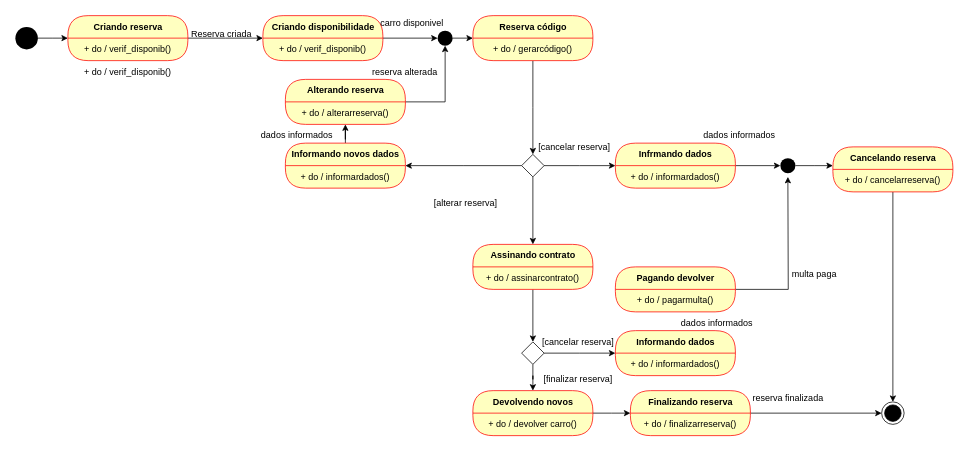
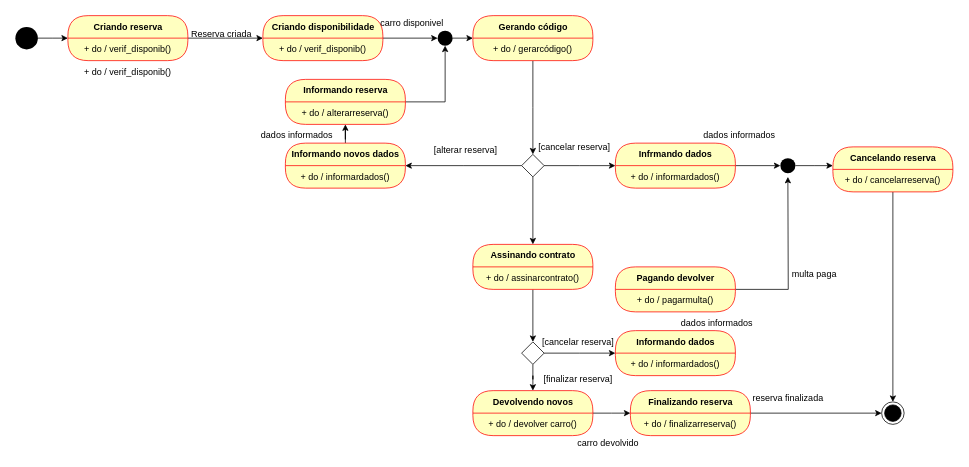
node "Reserva código": label "Reserva código" -> "Gerando código"
node "reserva alterada": removed
node "Alterando reserva": label "Alterando reserva" -> "Informando reserva"
node "[alterar reserva]": moved (465, 203) -> (465, 150)
node "carro devolvido": added
